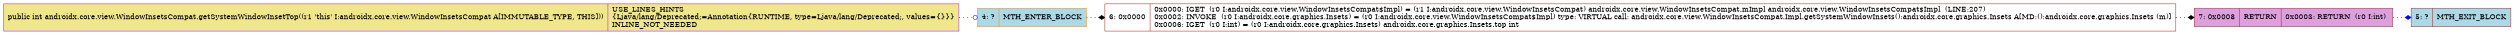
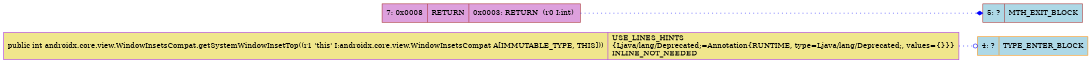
node "4: ?": text "MTH_ENTER_BLOCK" -> "TYPE_ENTER_BLOCK"
node "6: 0x0000": removed
